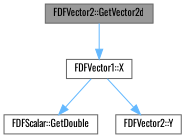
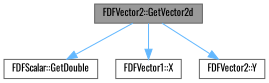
edge "FDFVector1::X" -> "FDFScalar::GetDouble": now "FDFVector2::GetVector2d" -> "FDFScalar::GetDouble"
edge "FDFVector1::X" -> "FDFVector2::Y": now "FDFVector2::GetVector2d" -> "FDFVector2::Y"
